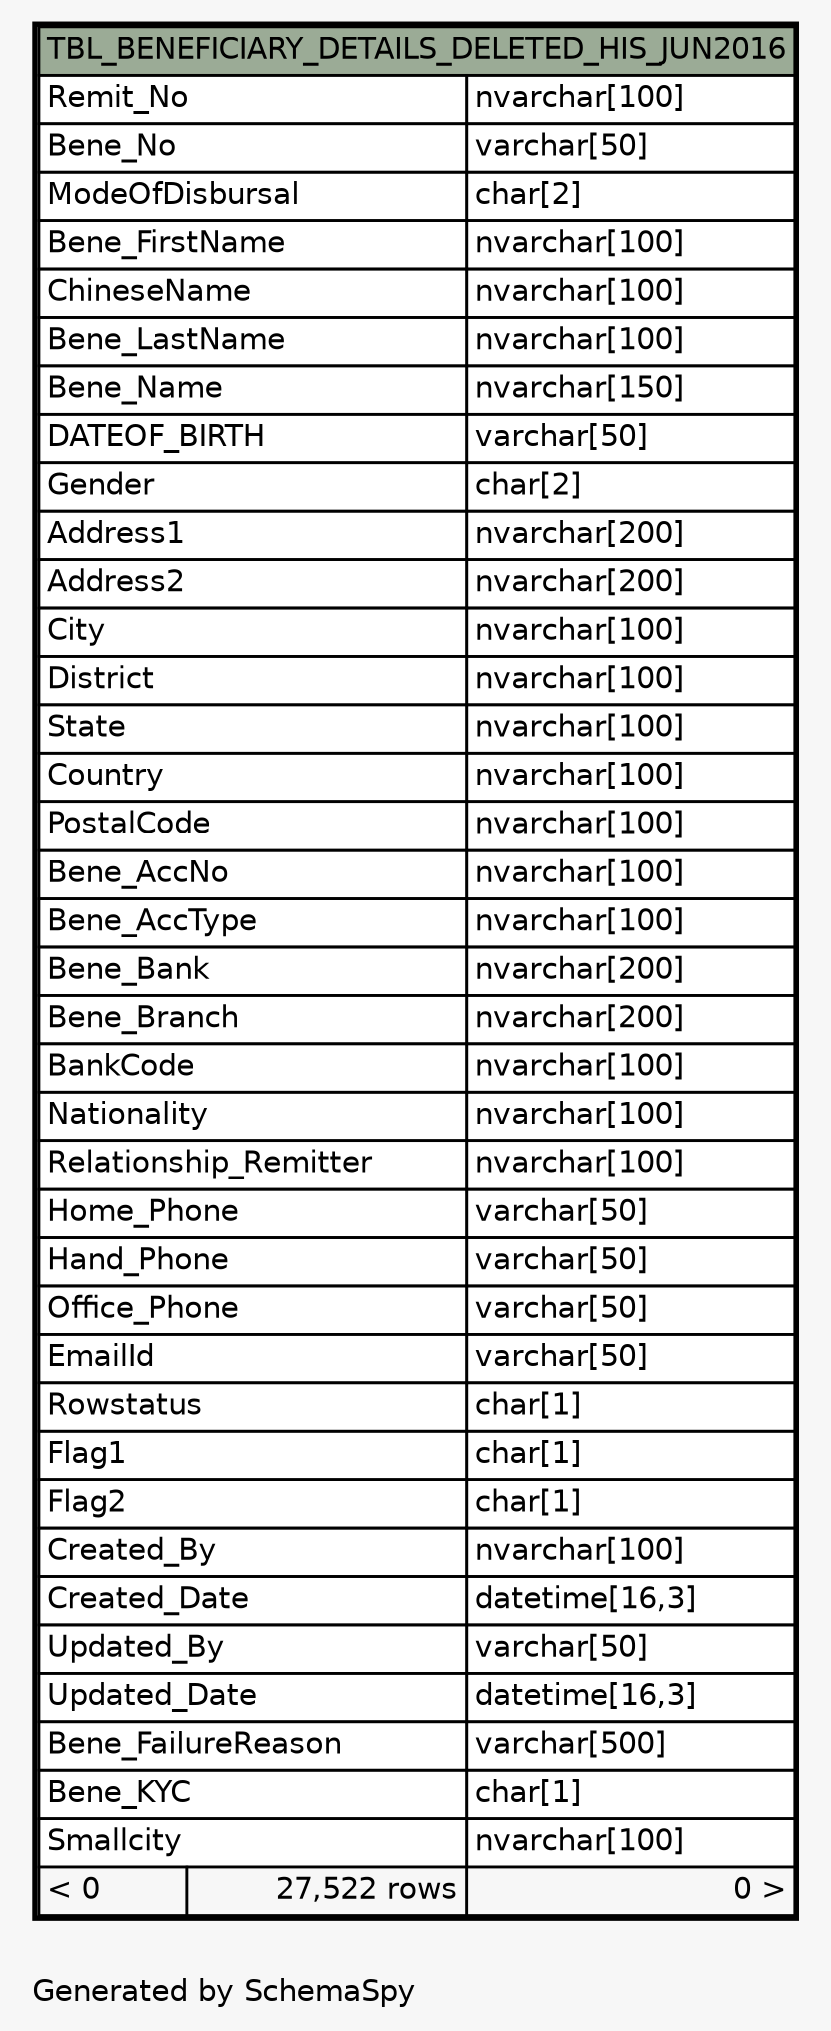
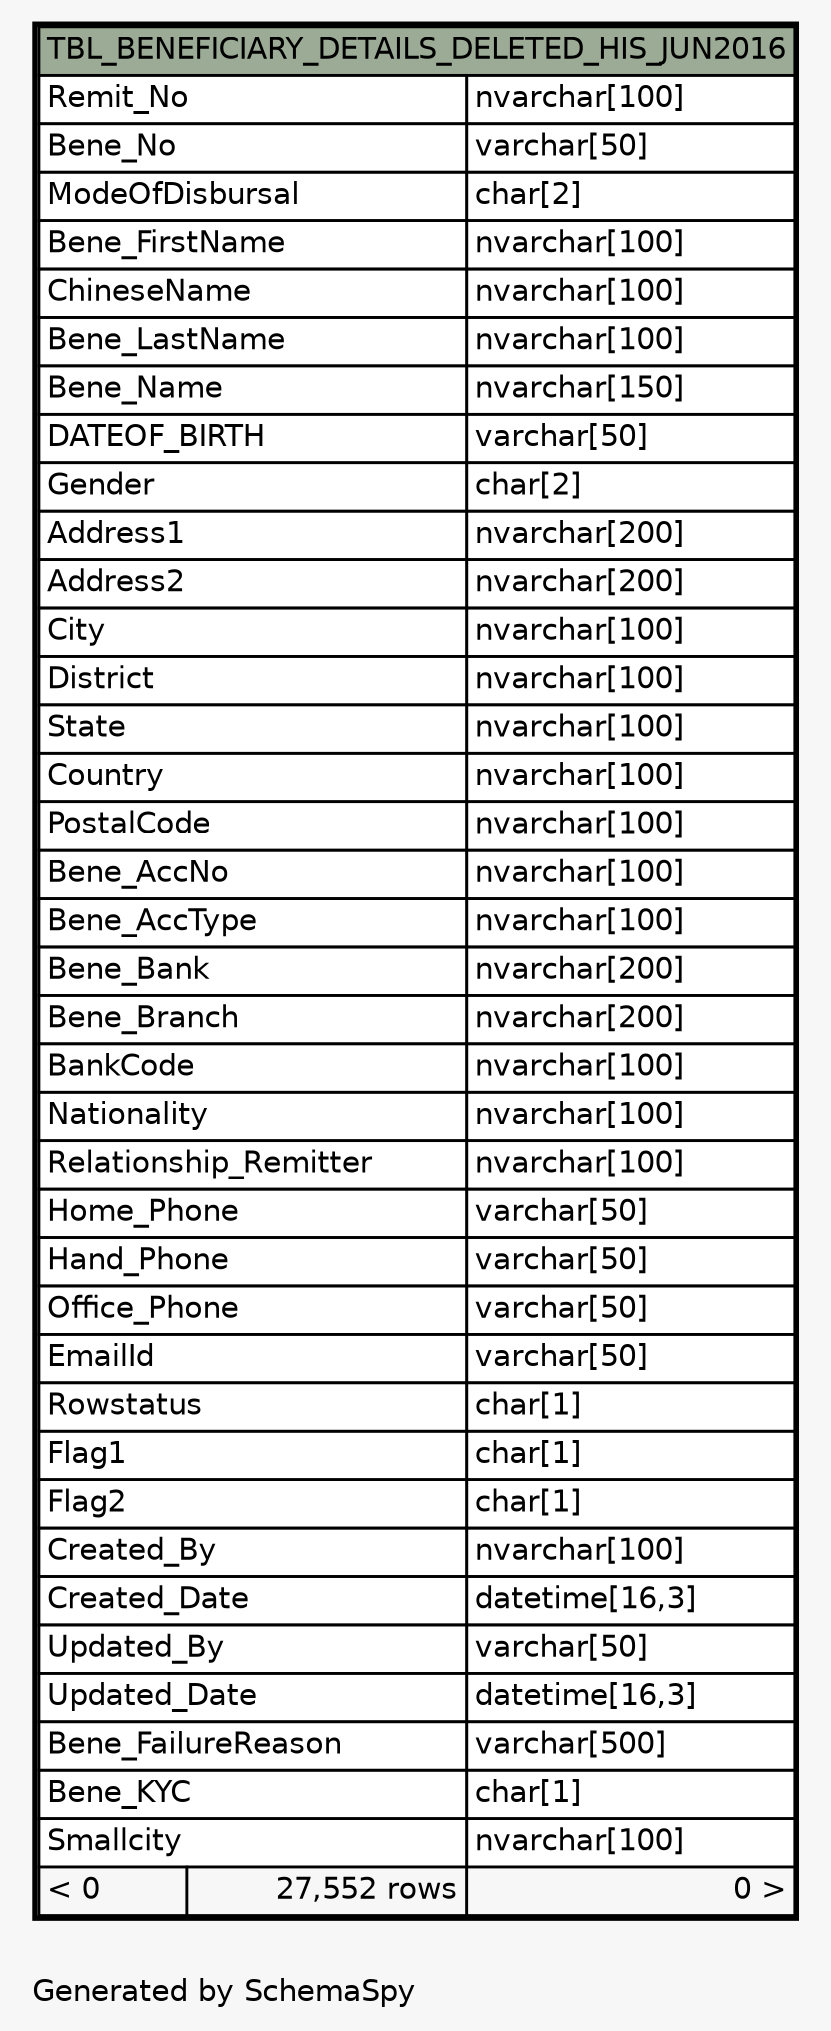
node "TBL_BENEFICIARY_DETAILS_DELETED_HIS_JUN2016": text "27,522 rows" -> "27,552 rows"
